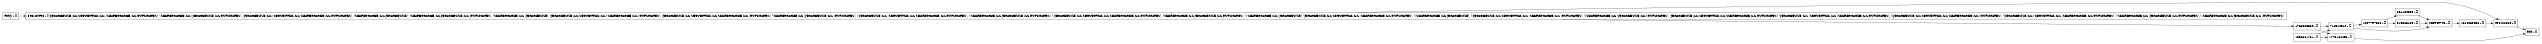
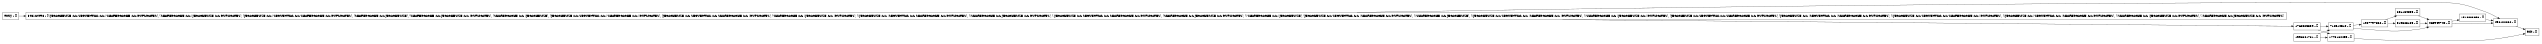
edge "465949740 - []" -> "498102202 - []": added
